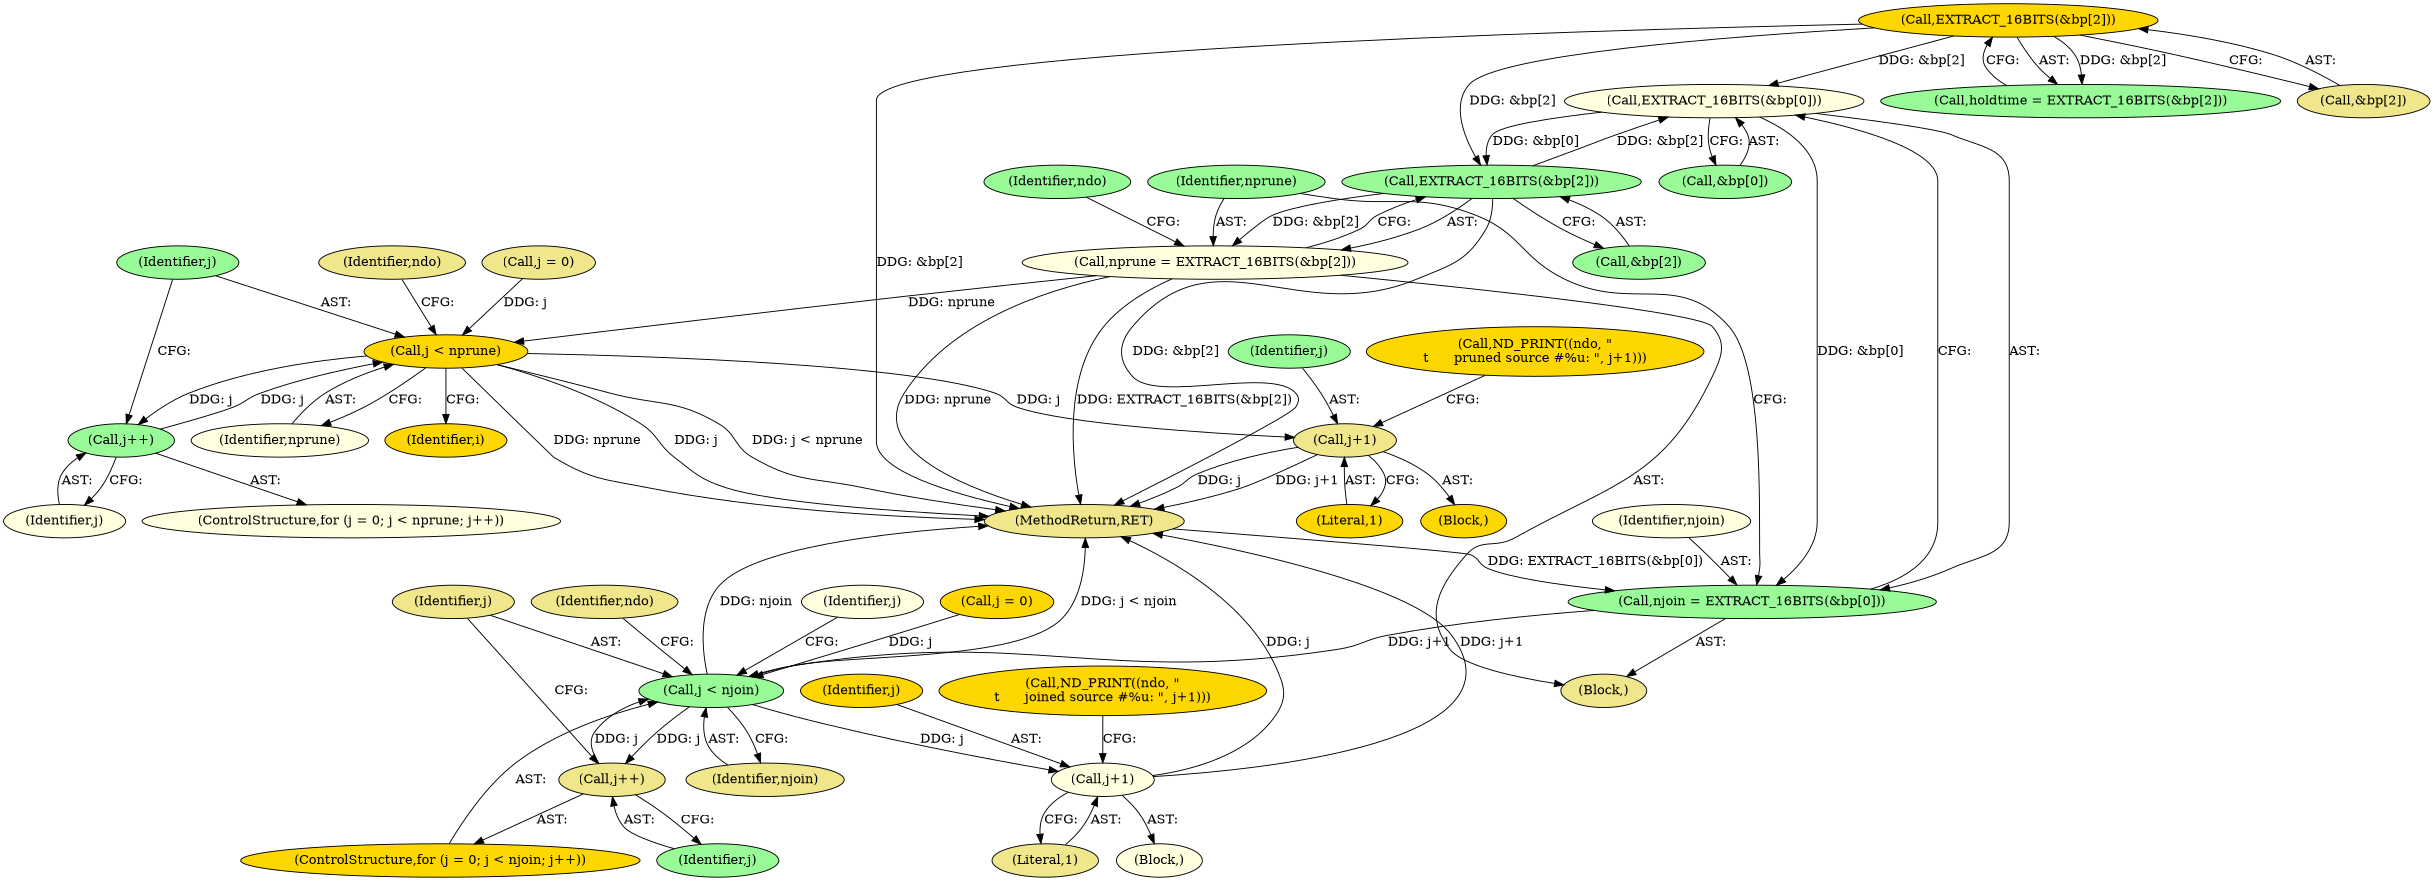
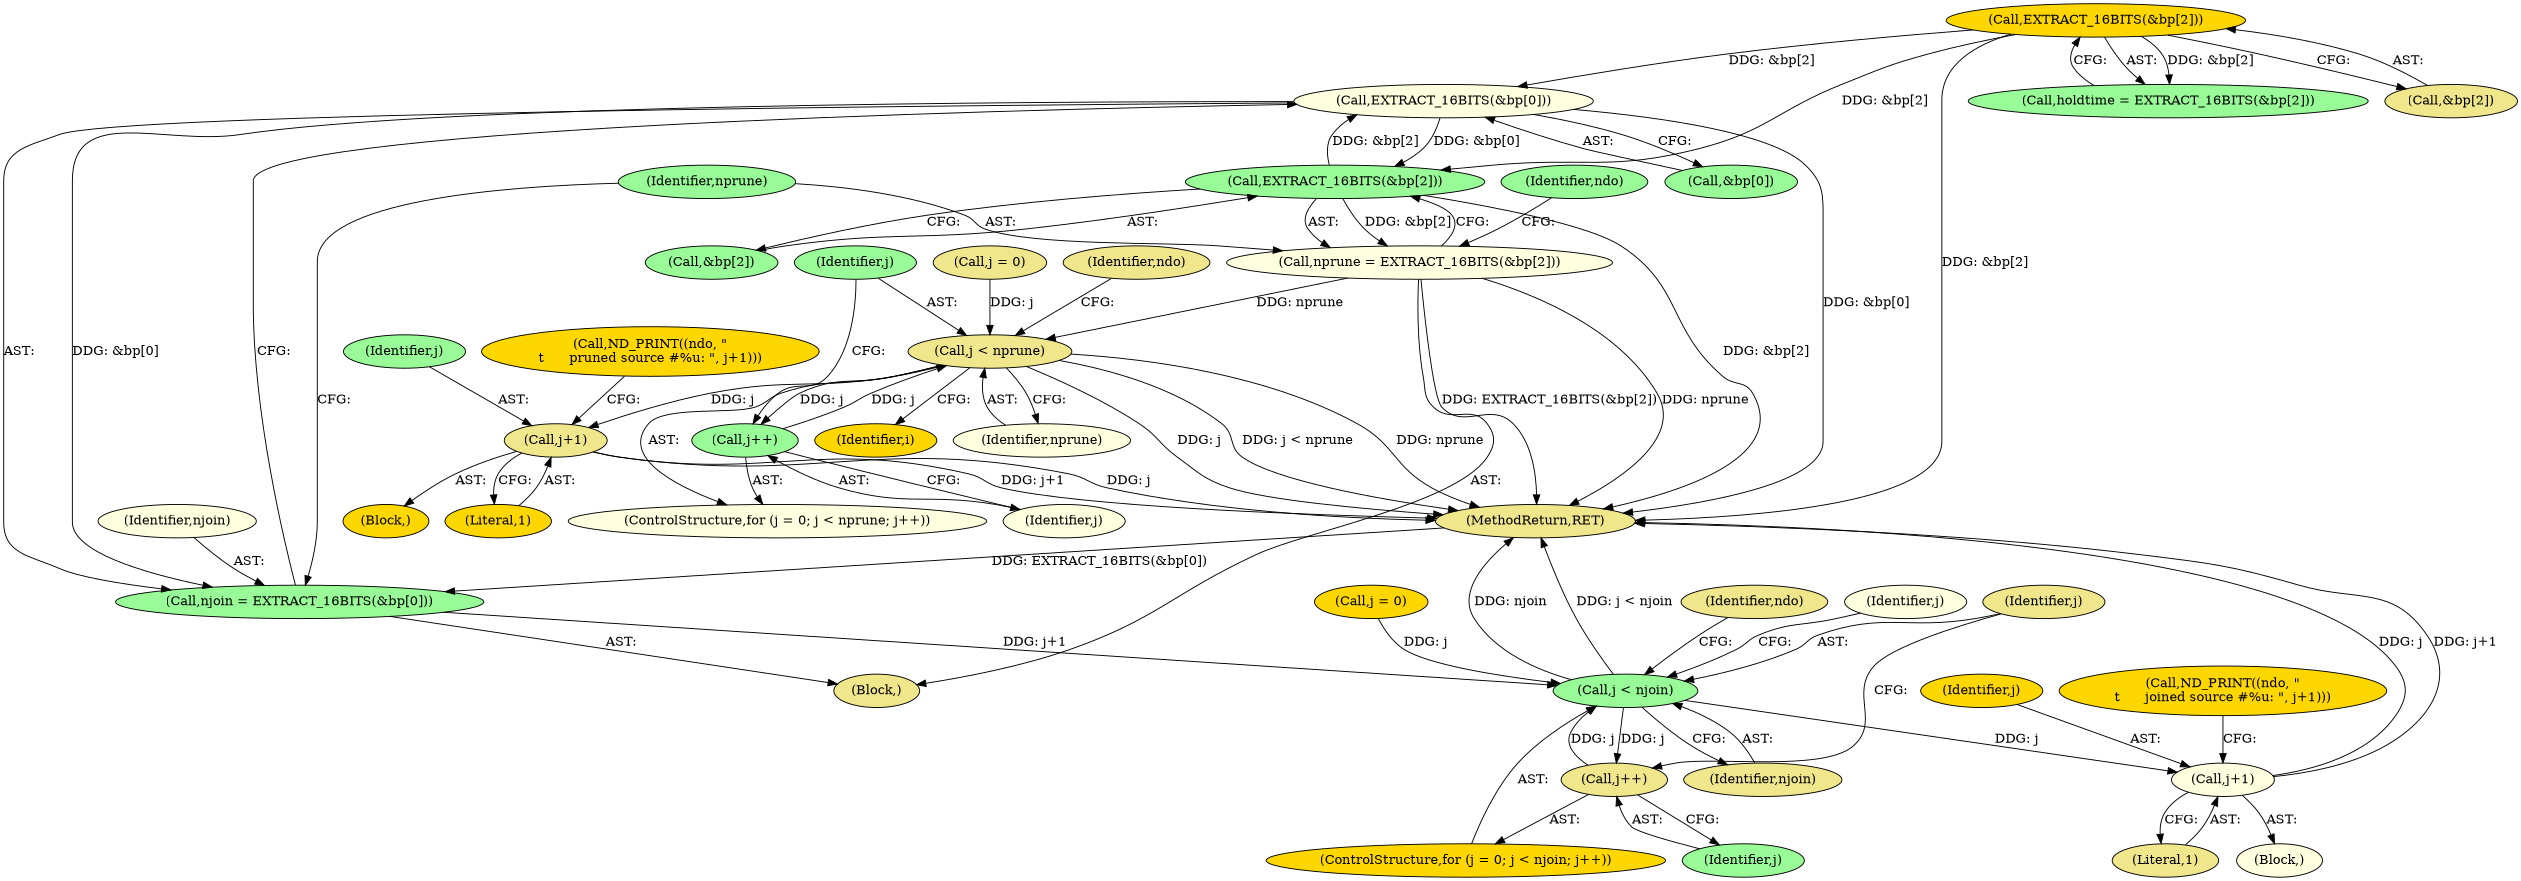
edge "(Call,EXTRACT_16BITS(&bp[0]))" -> "(MethodReturn,RET)": added, label "DDG: &bp[0]"
node "(Call,j < nprune)": fillcolor gold -> khaki
edge "(Call,j < nprune)" -> "(ControlStructure,for (j = 0; j < nprune; j++))": added, label "AST:"
